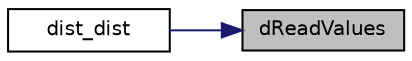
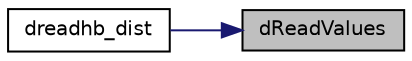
node "dist_dist": label "dist_dist" -> "dreadhb_dist"
